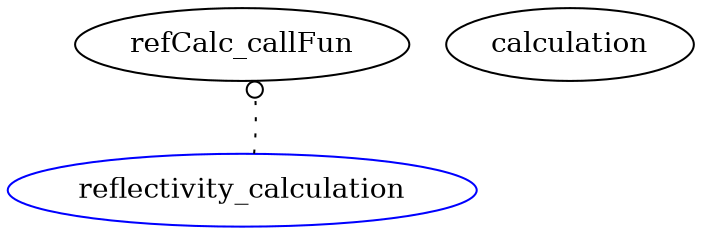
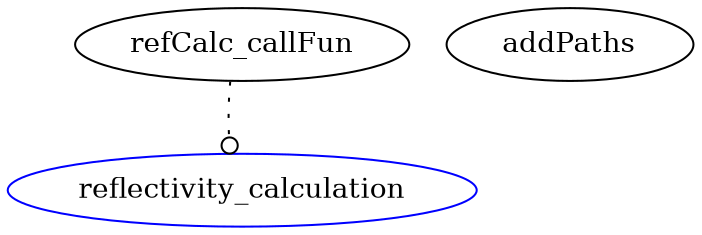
node "calculation": label "calculation" -> "addPaths"
edge "reflectivity_calculation" -> "refCalc_callFun": reversed
